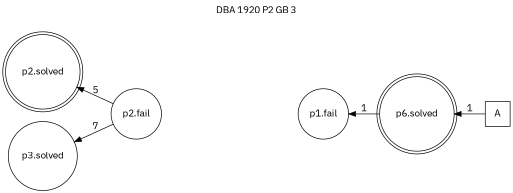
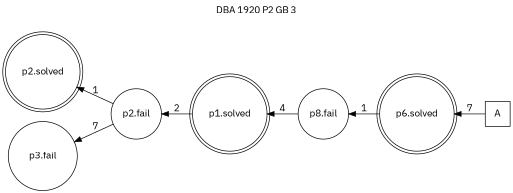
edge "p2.fail" -> "p2.solved": label "5" -> "1"
edge "A" -> "p6.solved": label "1" -> "7"
node "p1.solved": added
node "p1.fail": label "p1.fail" -> "p8.fail"
node "p3.solved": label "p3.solved" -> "p3.fail"
